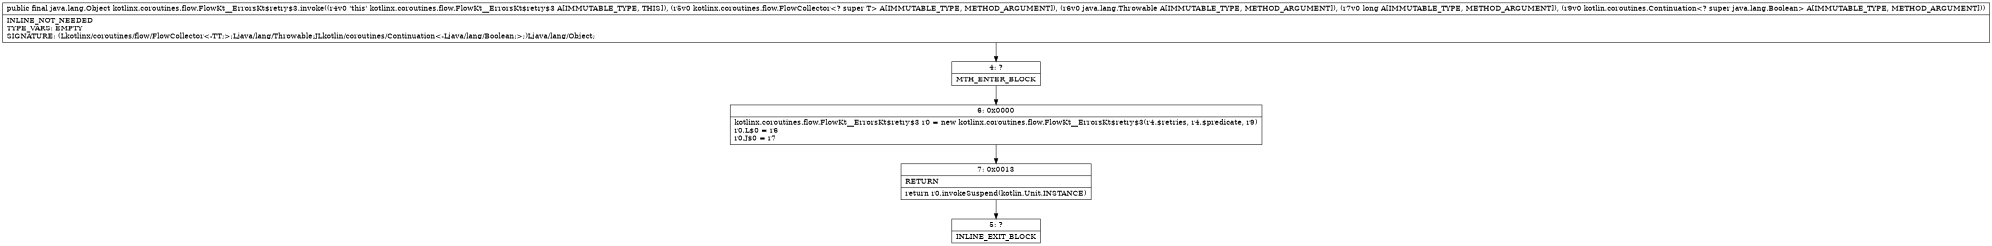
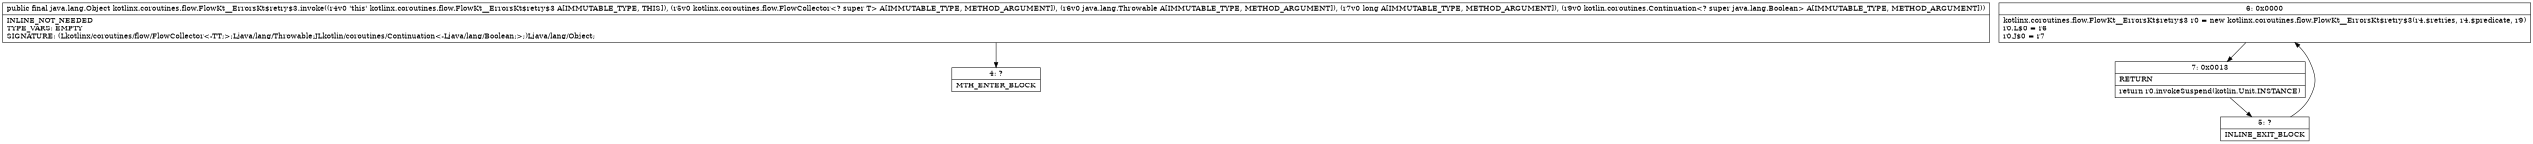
edge "4: ?" -> "6: 0x0000": now "5: ?" -> "6: 0x0000"
